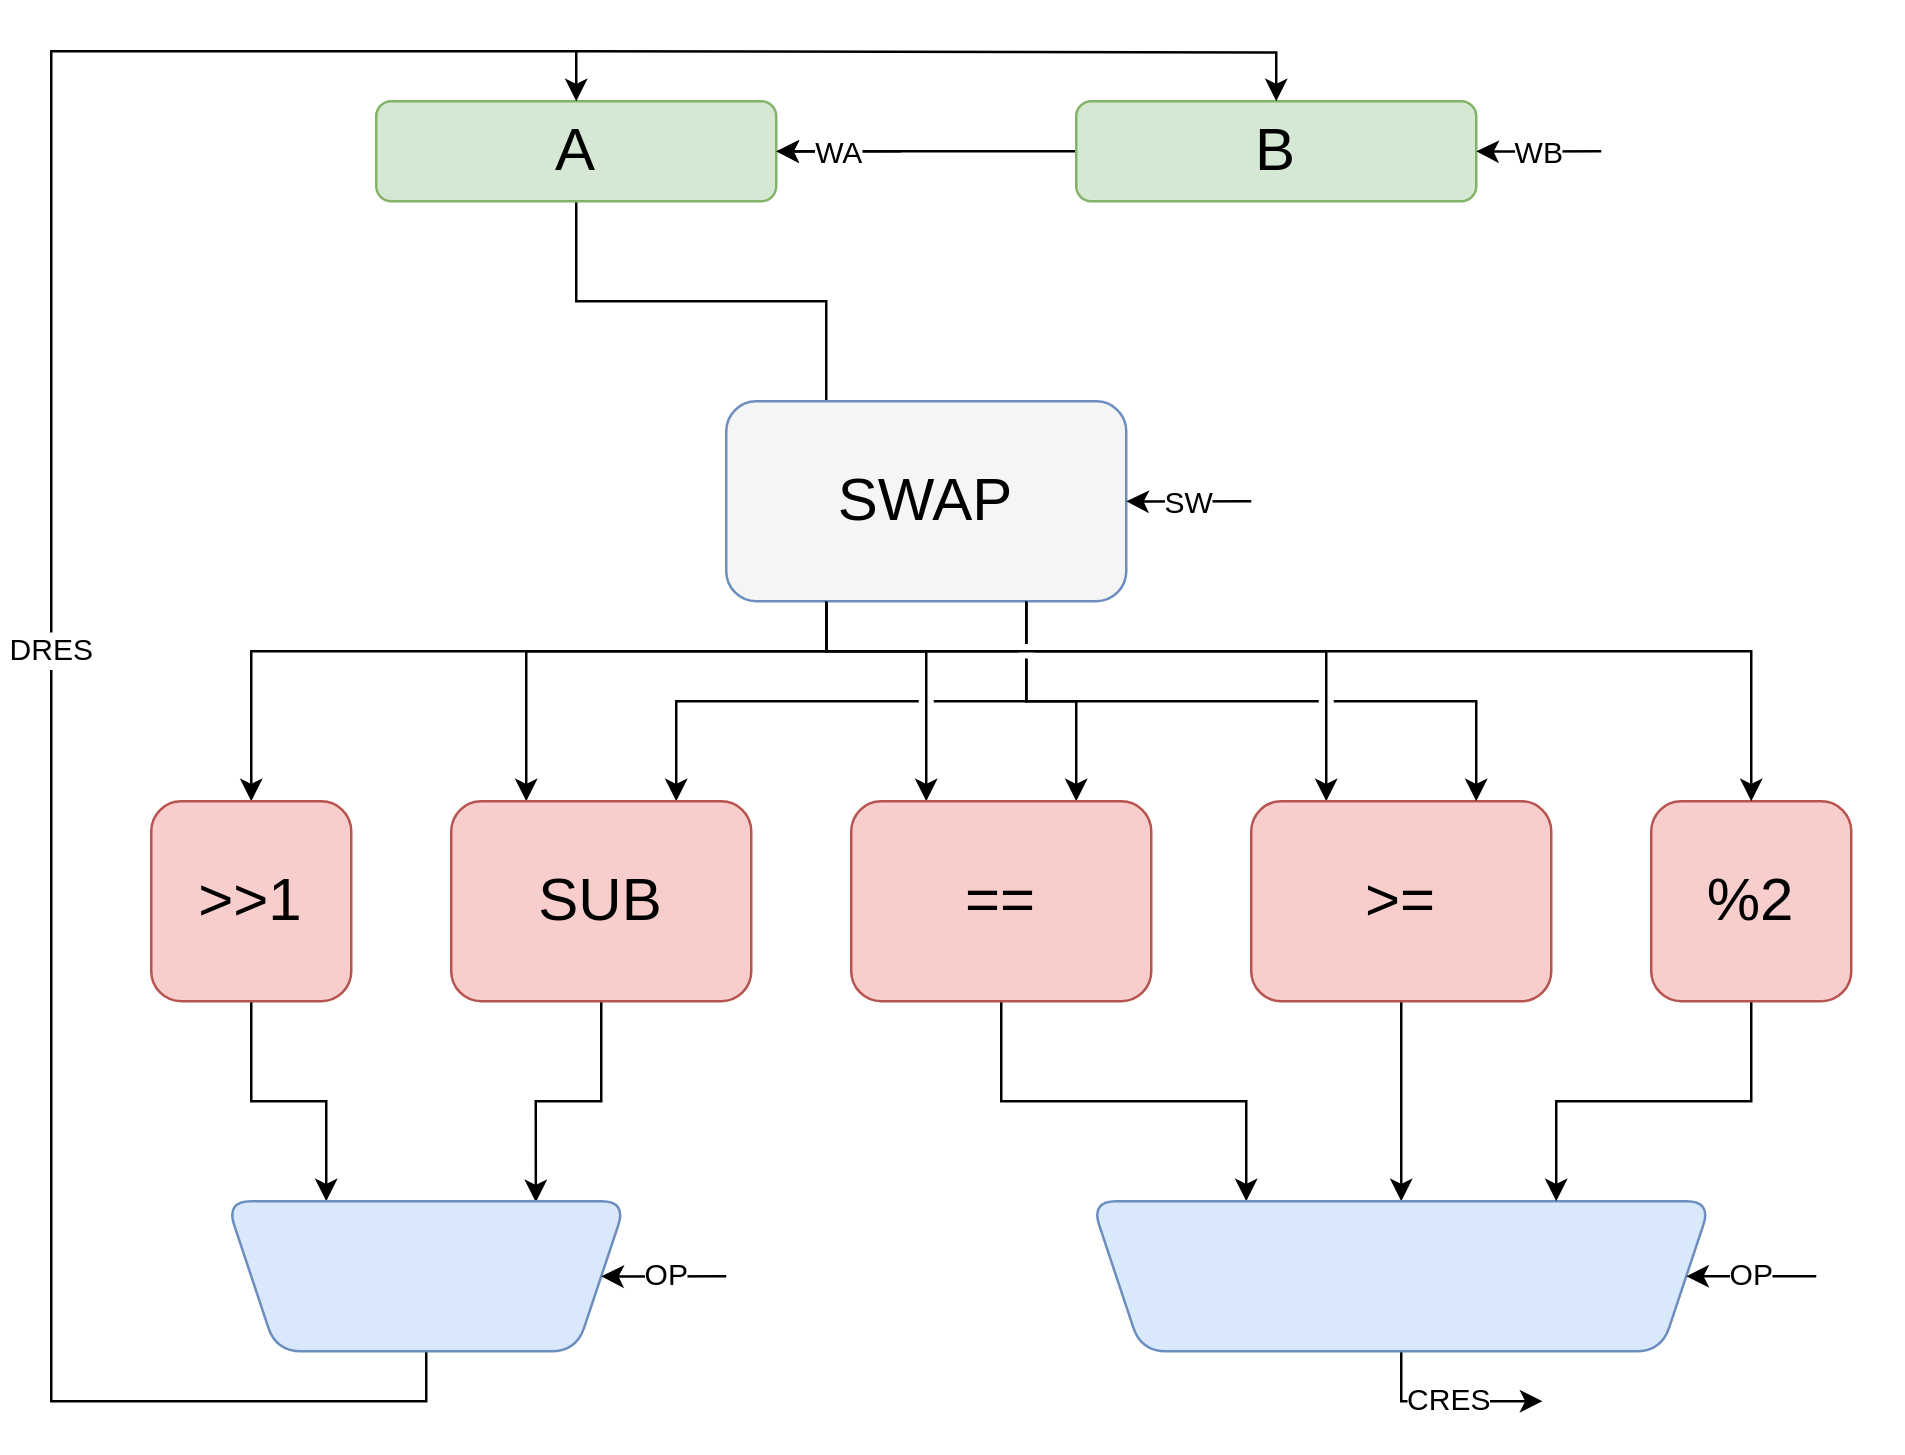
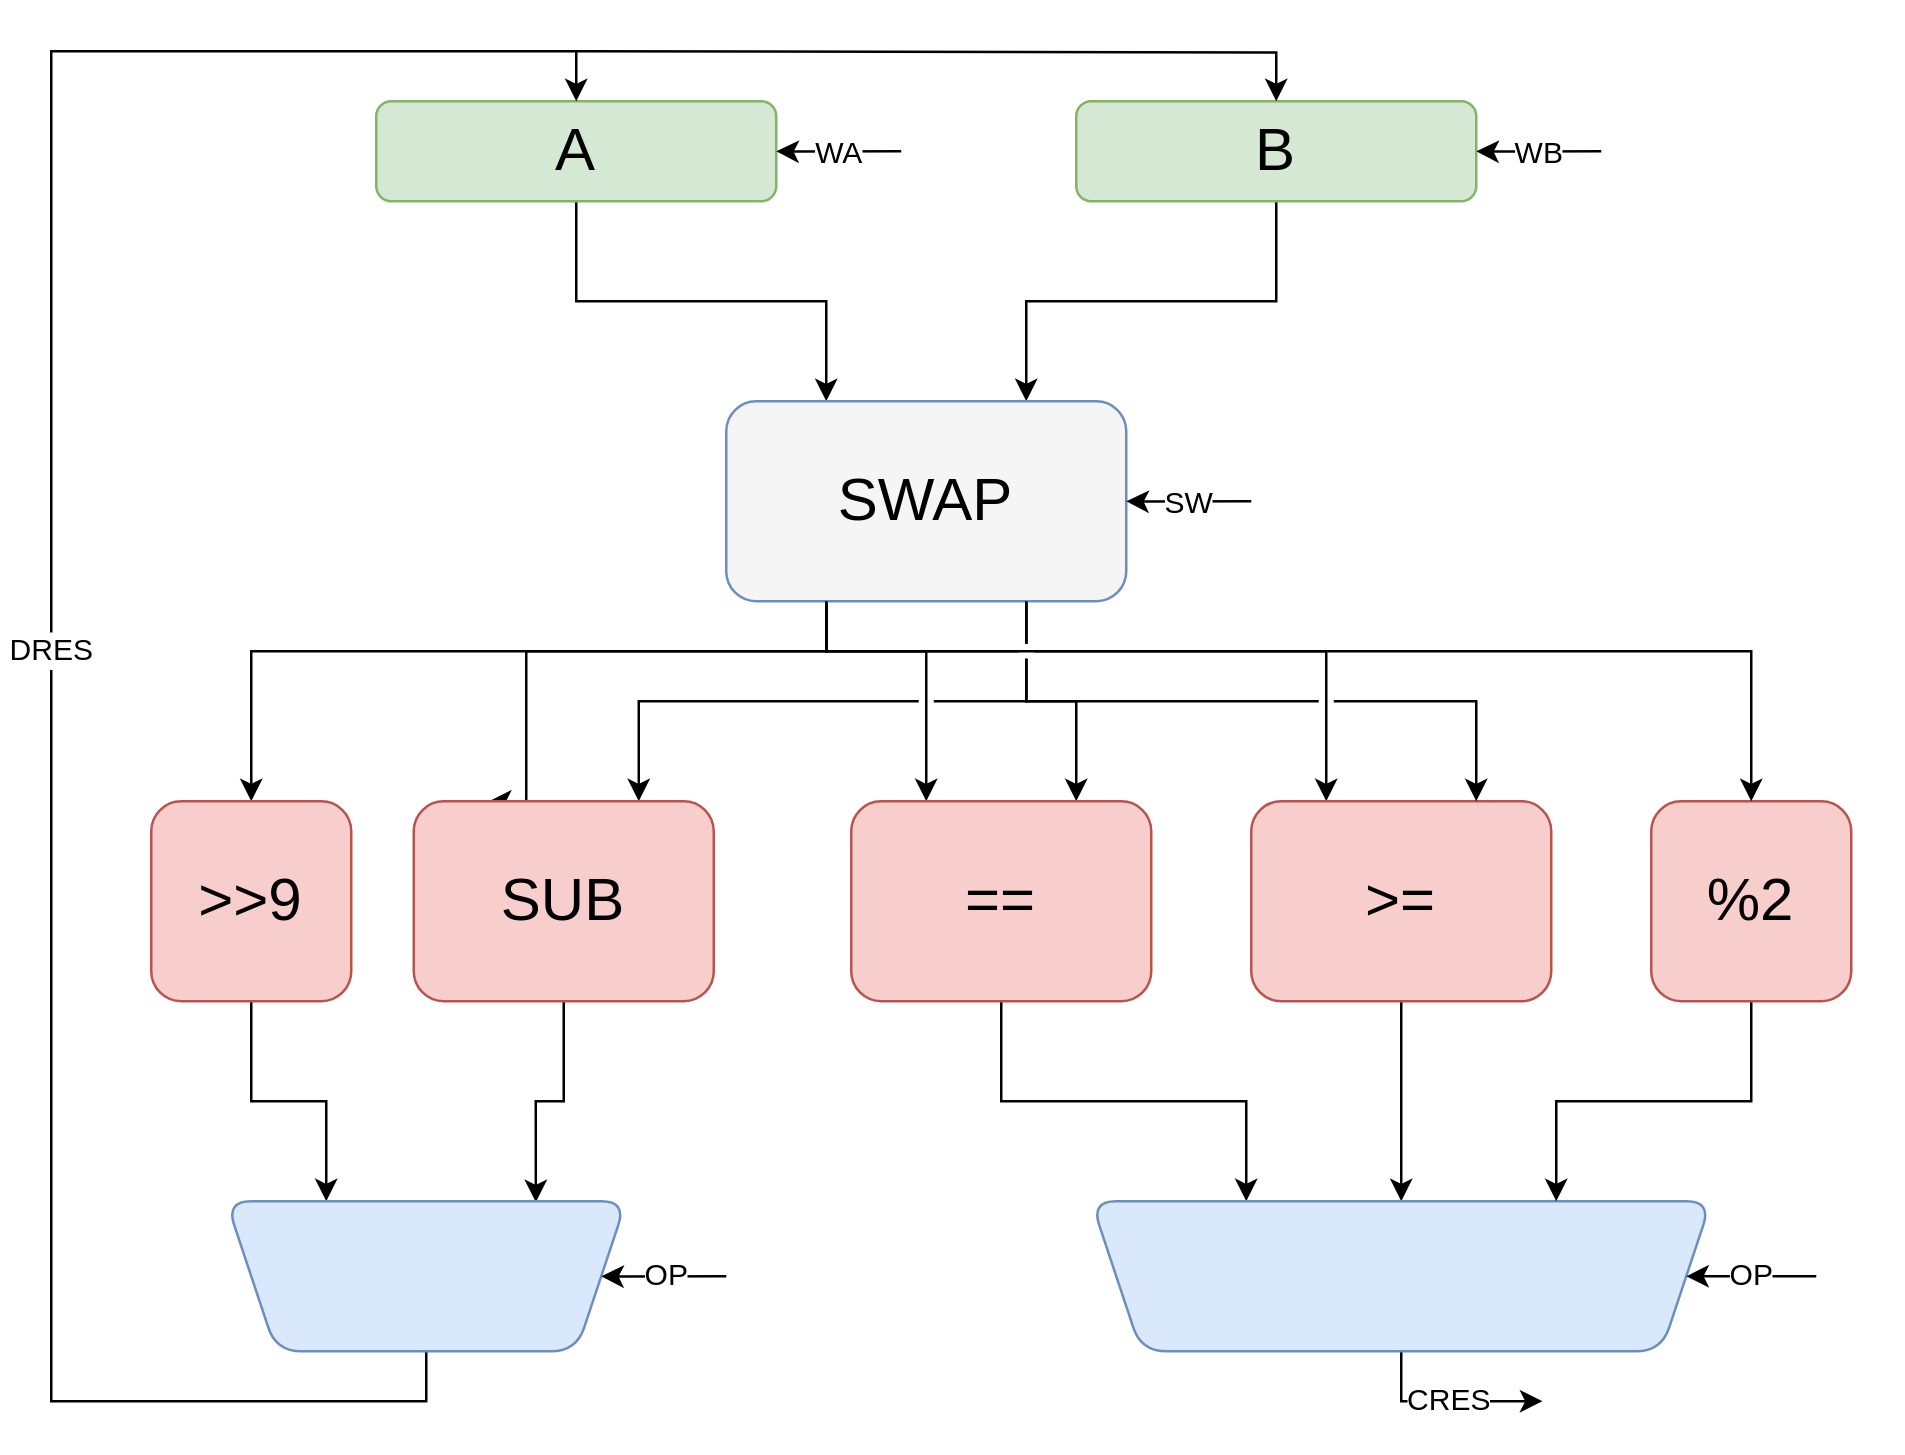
edge "B" -> "A": now "B" -> "SWAP"
edge "A" -- "SWAP": arrowhead none -> classic
node ">>1": label ">>1" -> ">>9"
node "SUB": moved (601, 901) -> (564, 901)
